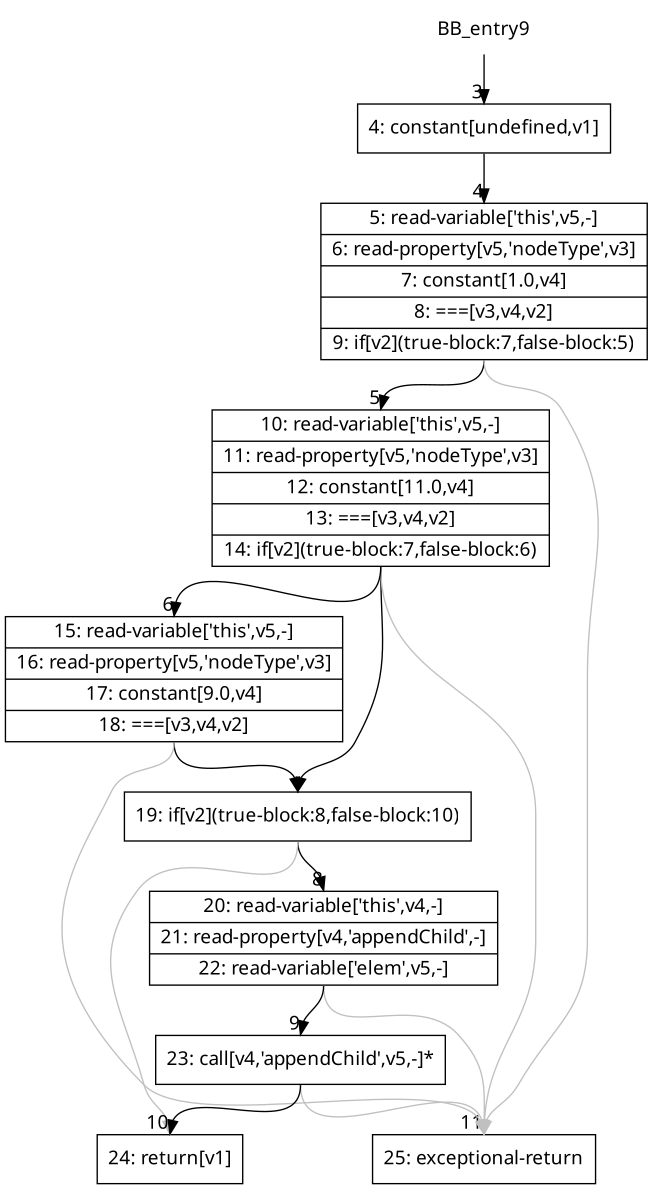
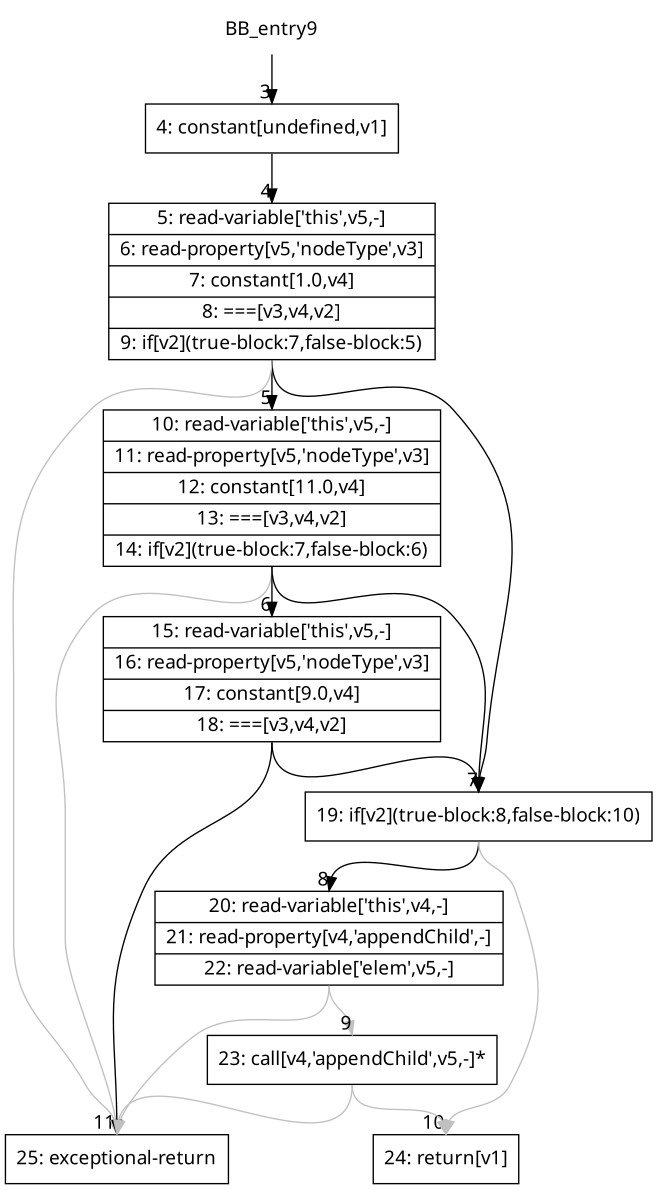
edge "5: read-variable['this',v5,-]" -> "19: if[v2](true-block:8,false-block:10)": added
edge "20: read-variable['this',v4,-]" -> "23: call[v4,'appendChild',v5,-]*": color black -> gray
edge "15: read-variable['this',v5,-]" -> "25: exceptional-return": color gray -> black
edge "23: call[v4,'appendChild',v5,-]*" -> "24: return[v1]": color black -> gray
